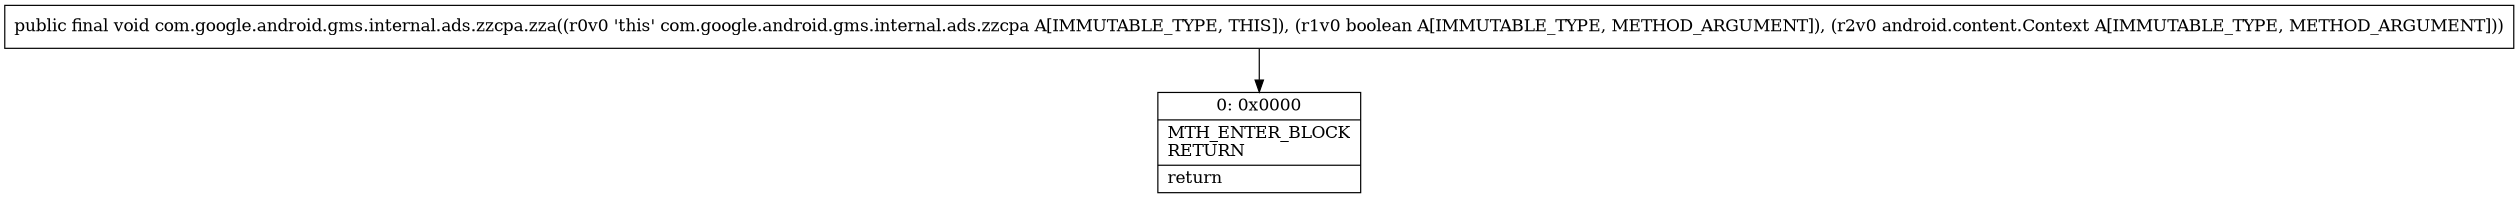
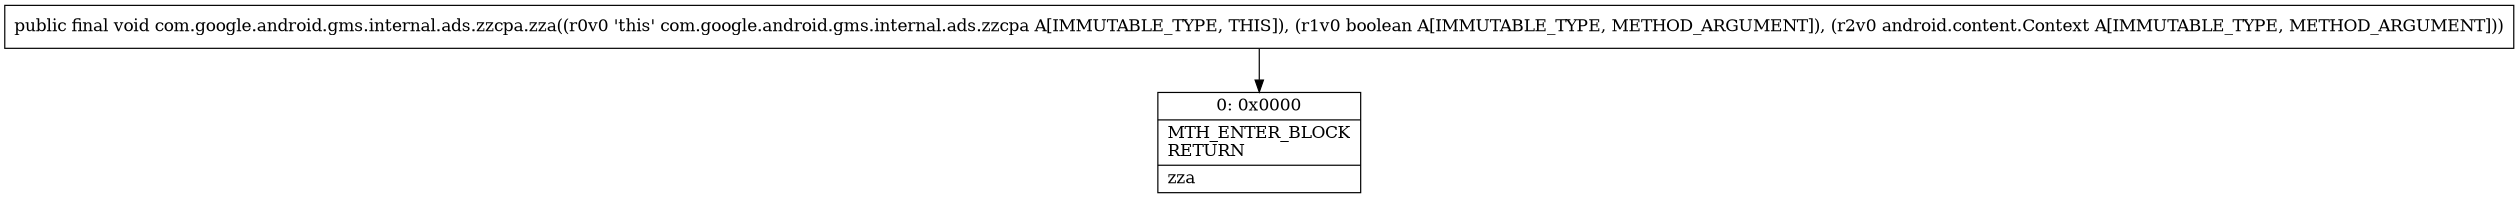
node "0: 0x0000": text "return" -> "zza"
